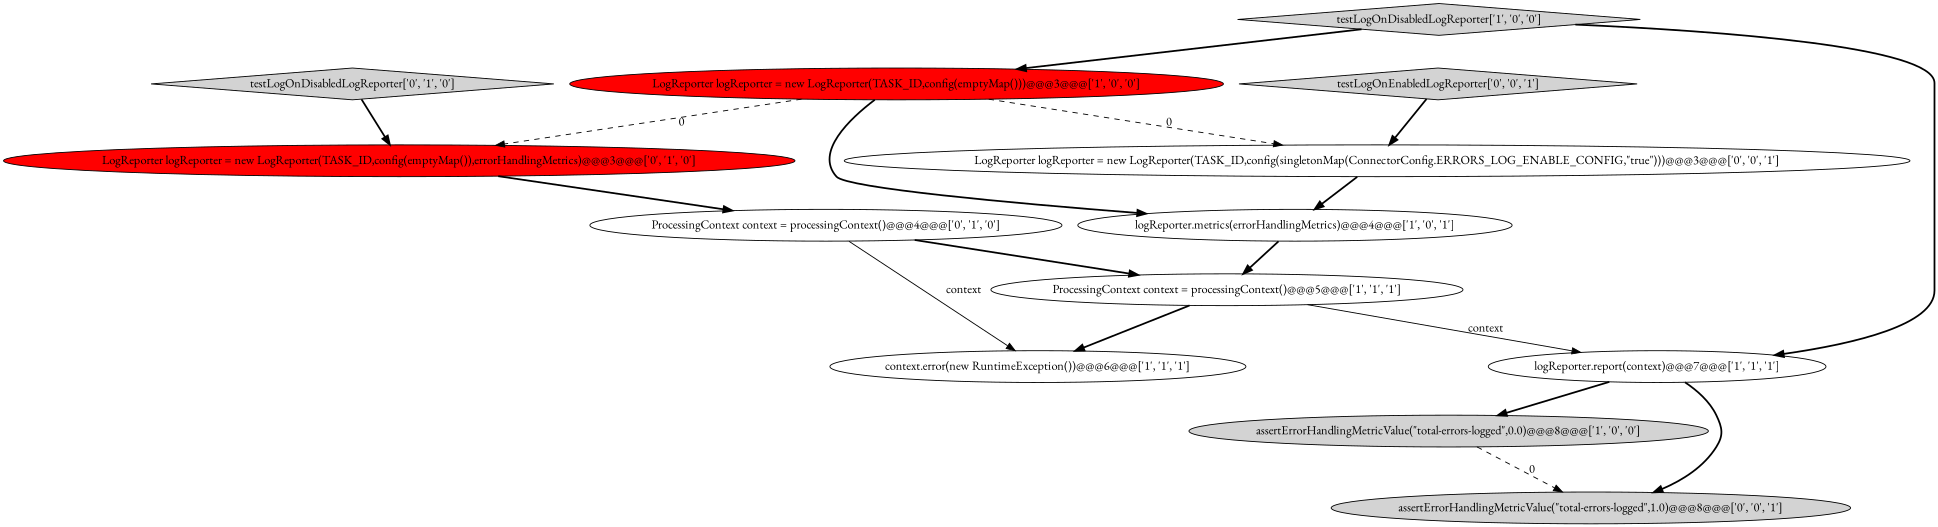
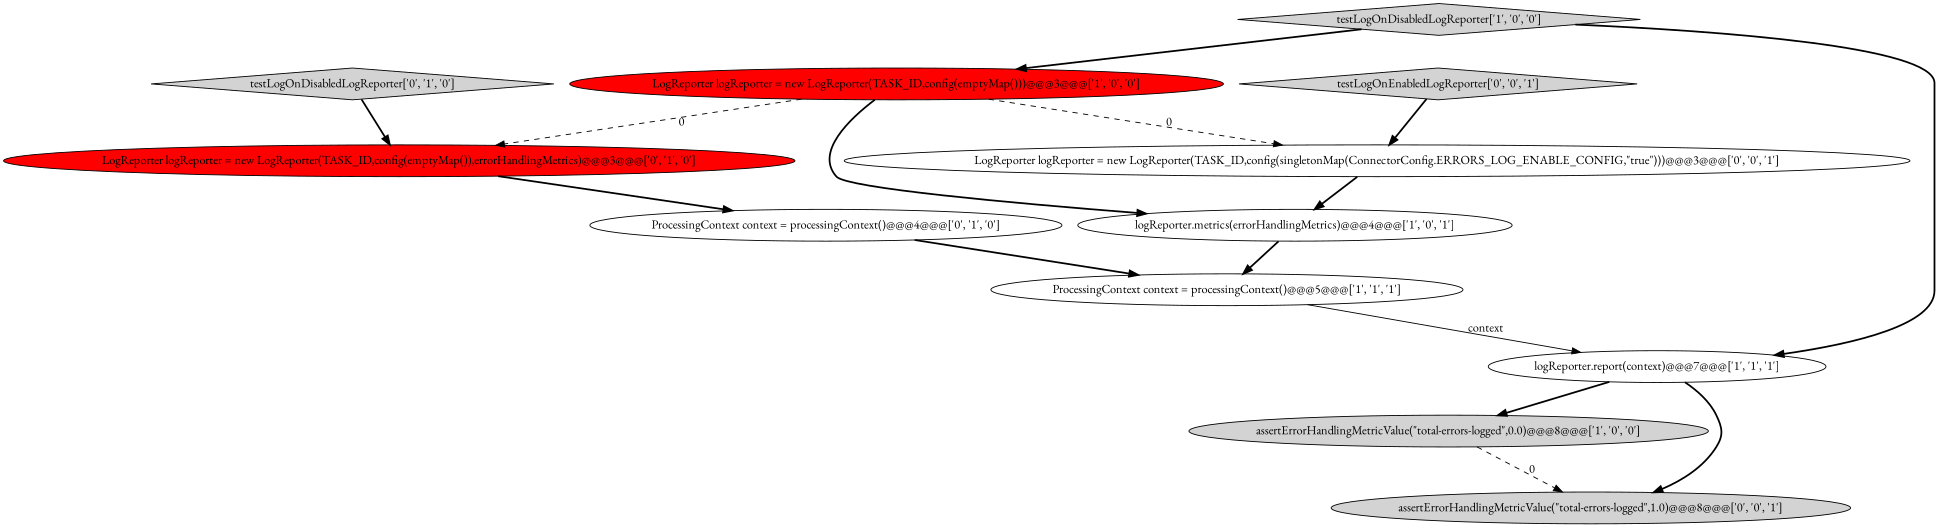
node "context.error(new RuntimeException())@@@6@@@['1', '1', '1']": removed
